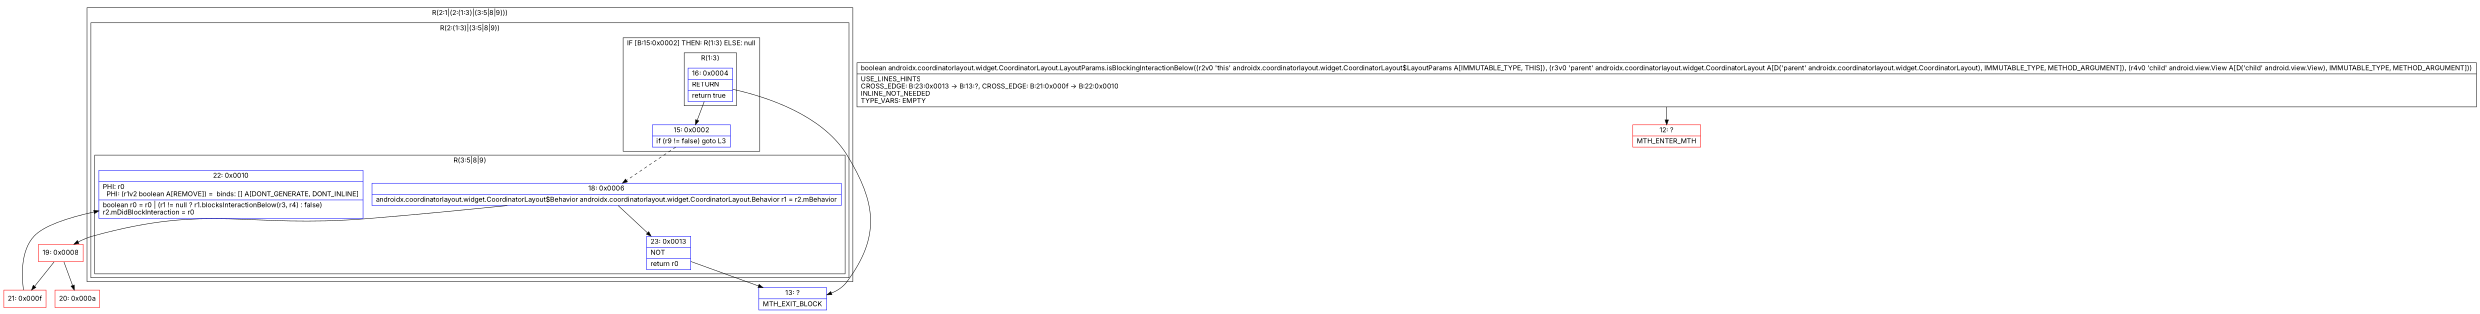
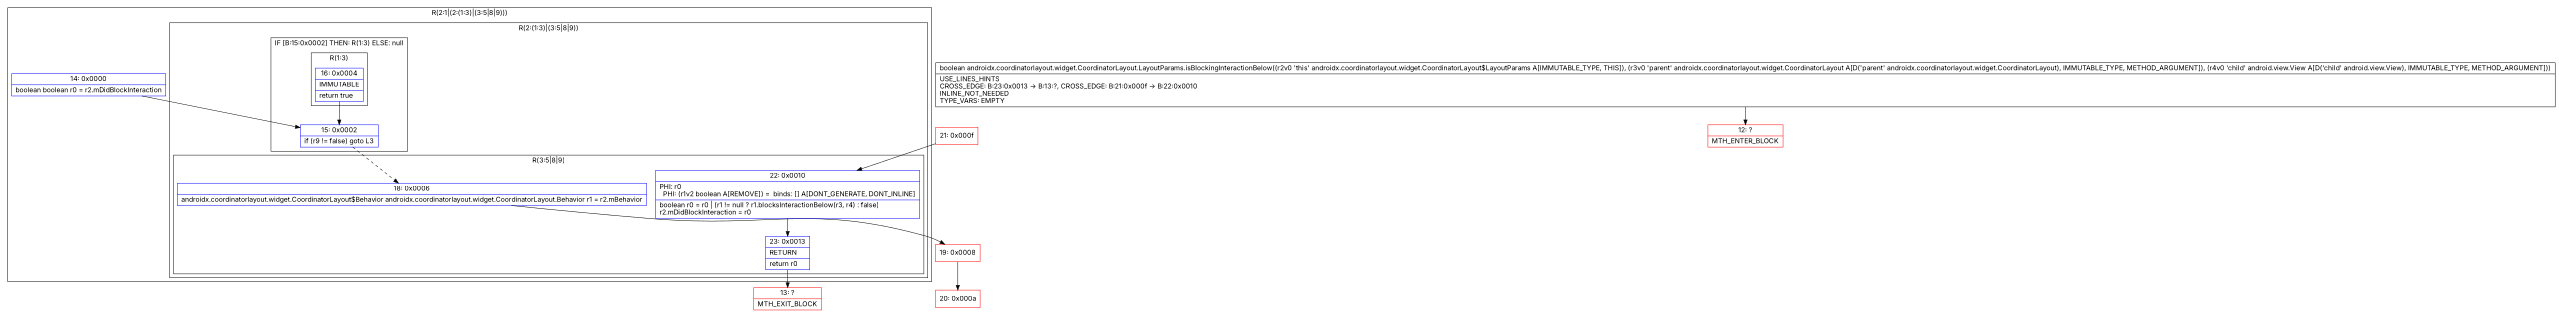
node "14: 0x0000": added
node "16: 0x0004": text "RETURN" -> "IMMUTABLE"
node "12: ?": text "MTH_ENTER_MTH" -> "MTH_ENTER_BLOCK"
edge "16: 0x0004" -> "13: ?": removed
edge "18: 0x0006" -> "23: 0x0013": now "22: 0x0010" -> "23: 0x0013"
node "23: 0x0013": text "NOT" -> "RETURN"
edge "19: 0x0008" -> "21: 0x000f": removed
node "13: ?": color blue -> red
